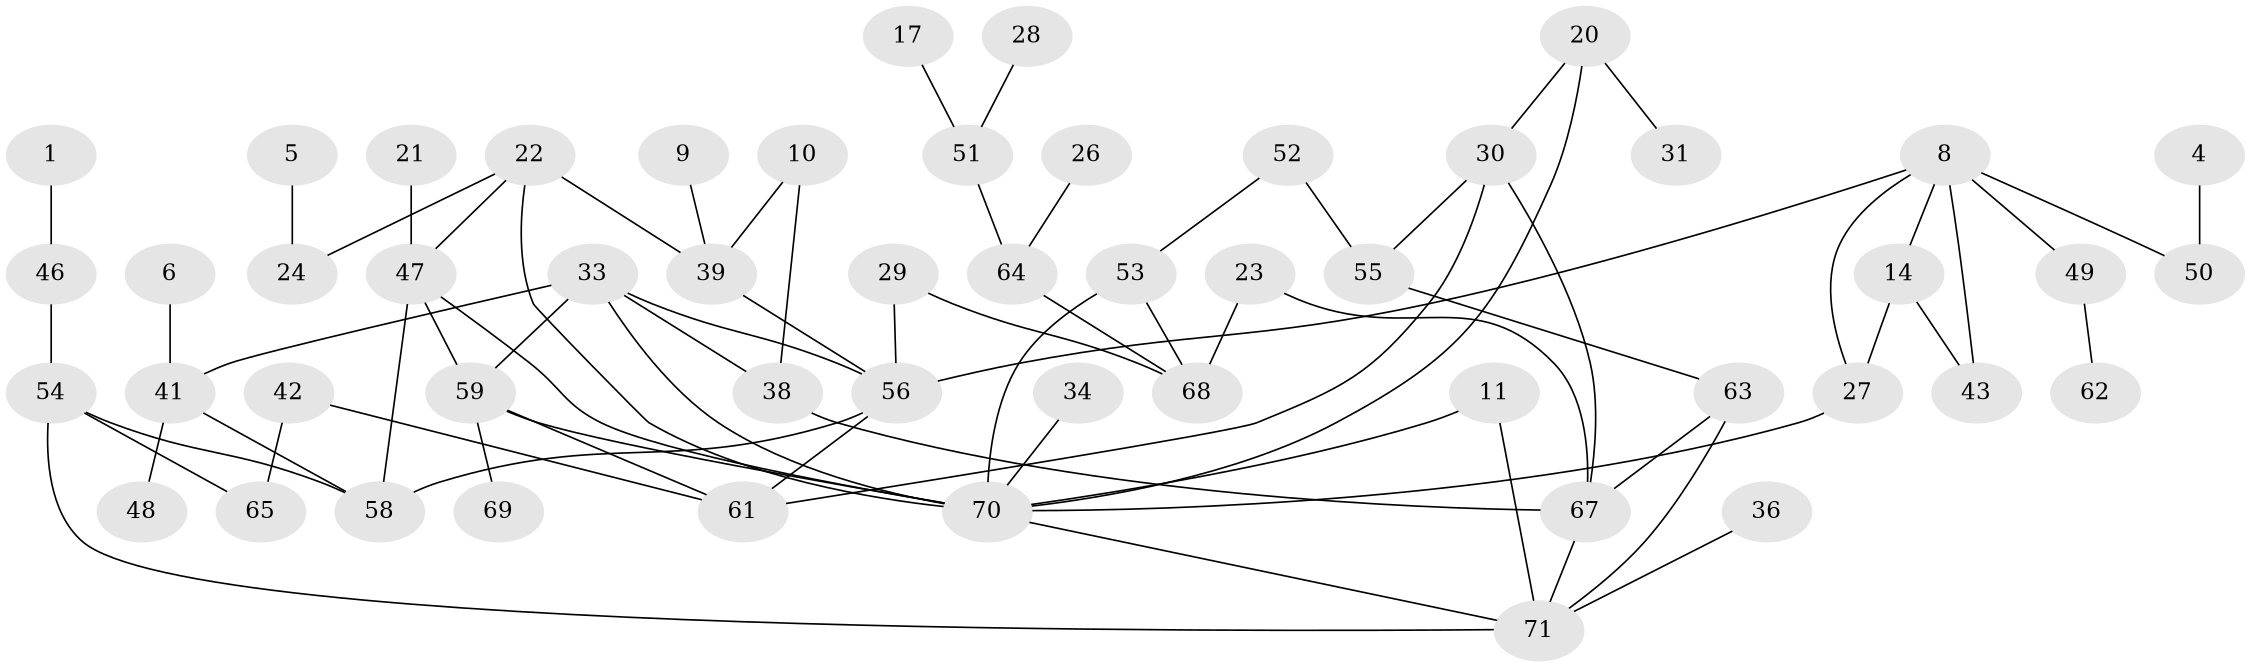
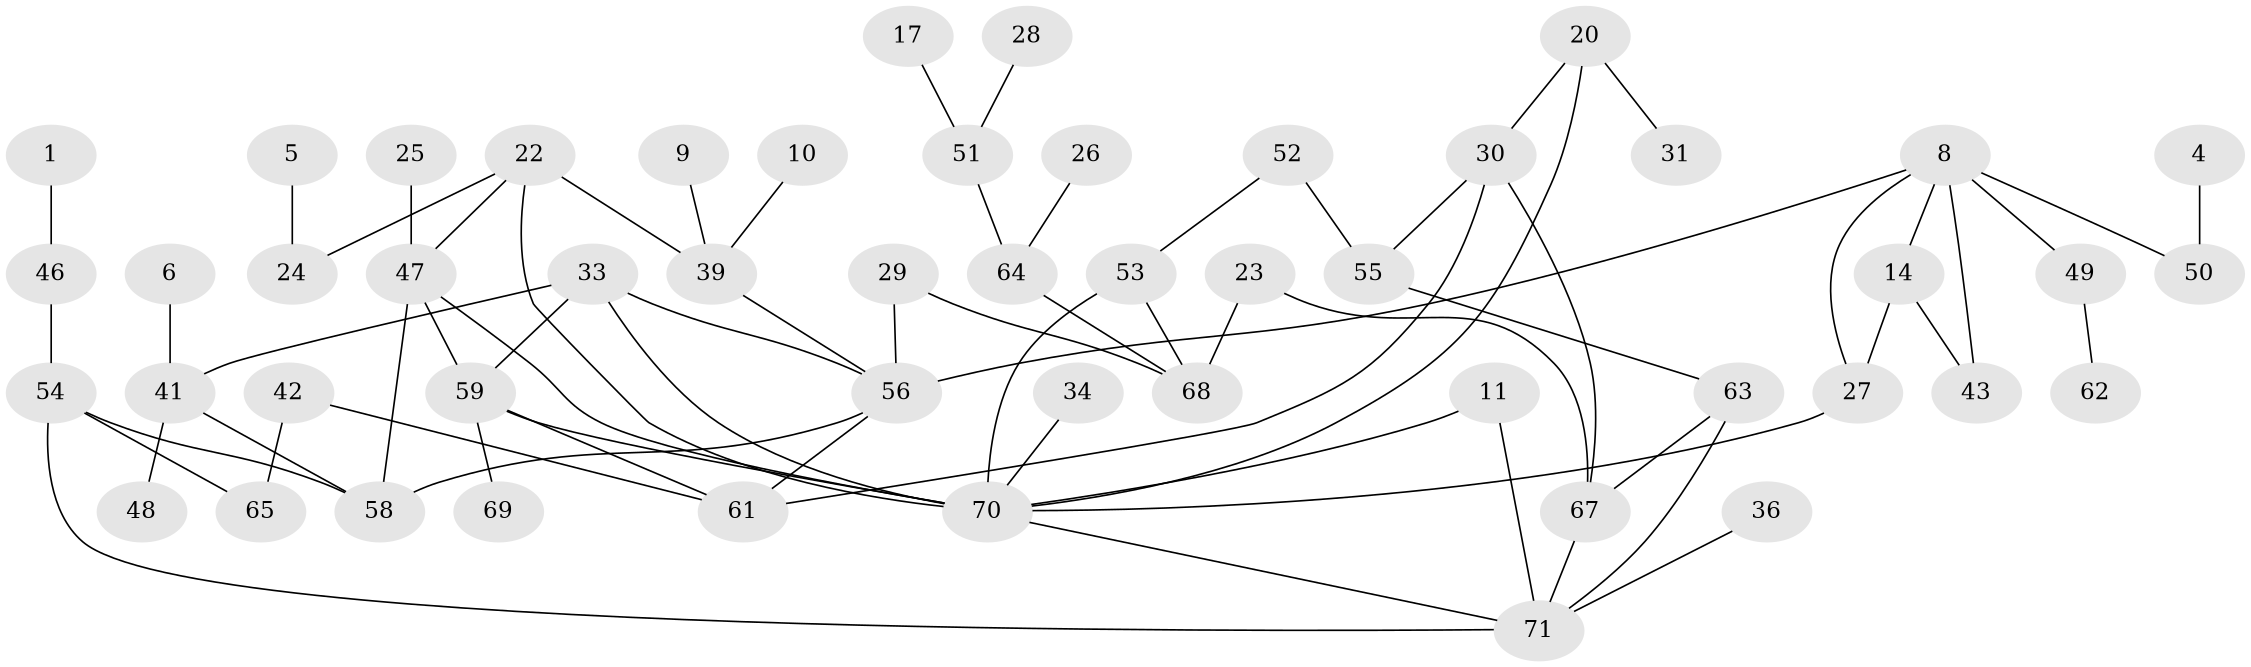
node "21": label "21" -> "25"
node "38": removed
